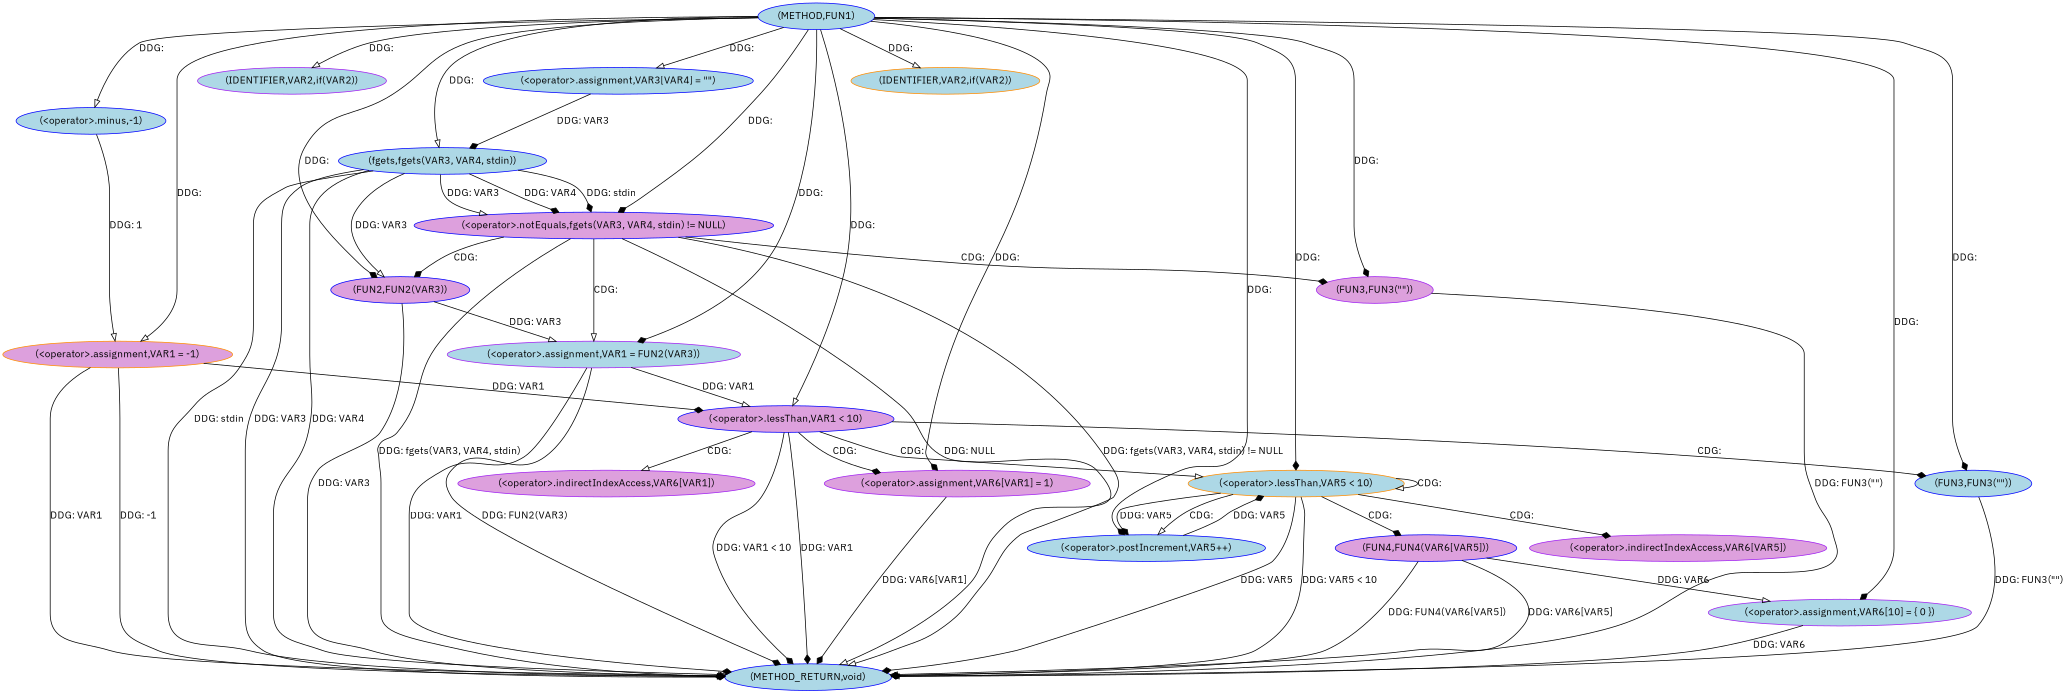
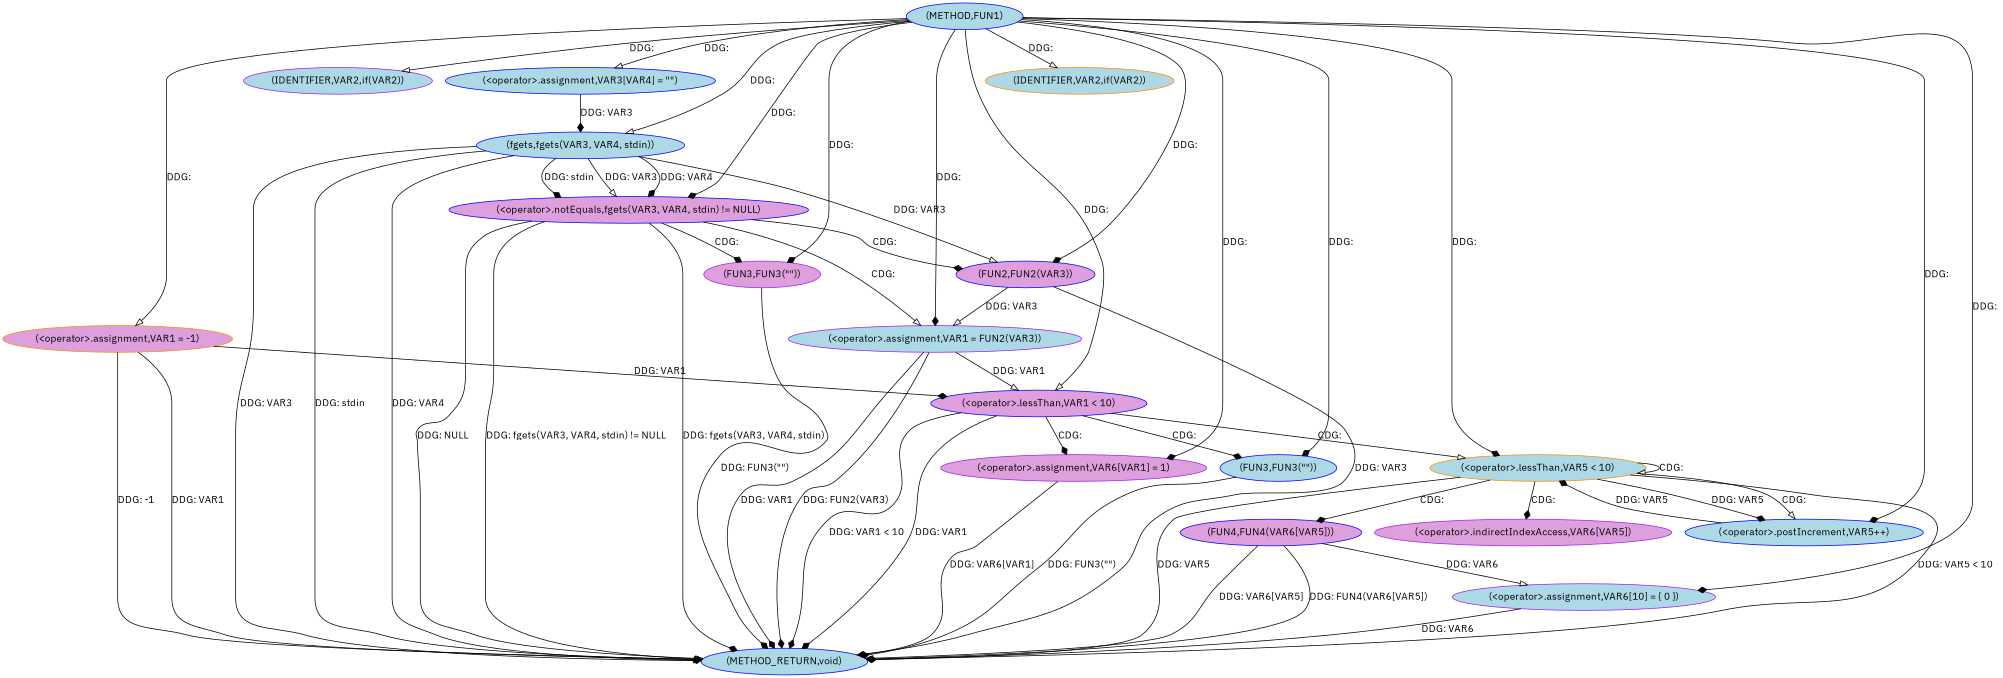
node "(<operator>.minus,-1)": removed
node "(<operator>.indirectIndexAccess,VAR6[VAR1])": removed
edge "(<operator>.assignment,VAR6[10] = { 0 })" -> "(METHOD_RETURN,void)": arrowhead onormal -> diamond
